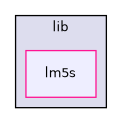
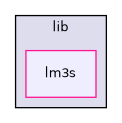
node "lm5s": label "lm5s" -> "lm3s"
